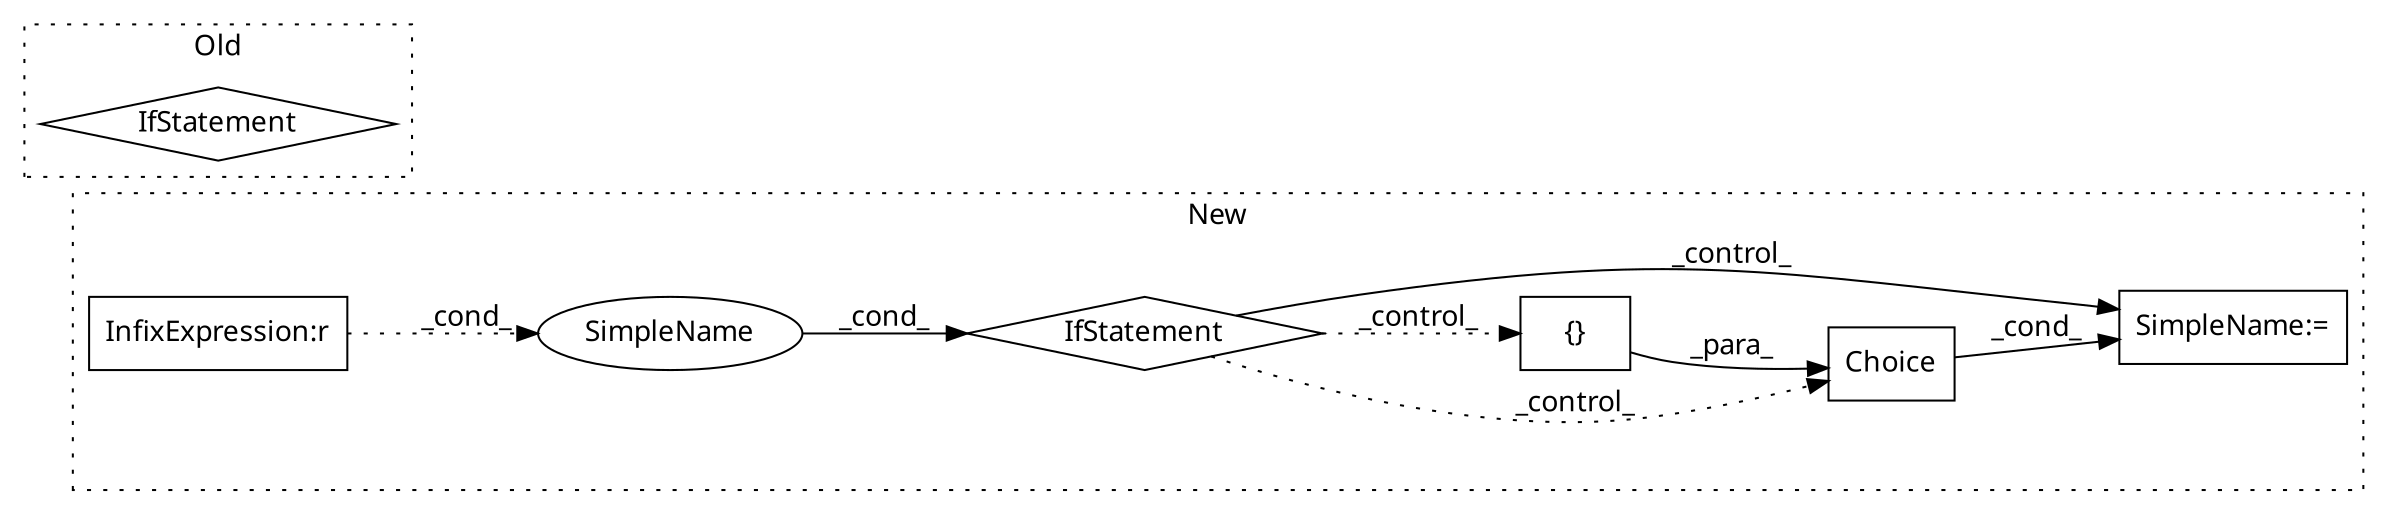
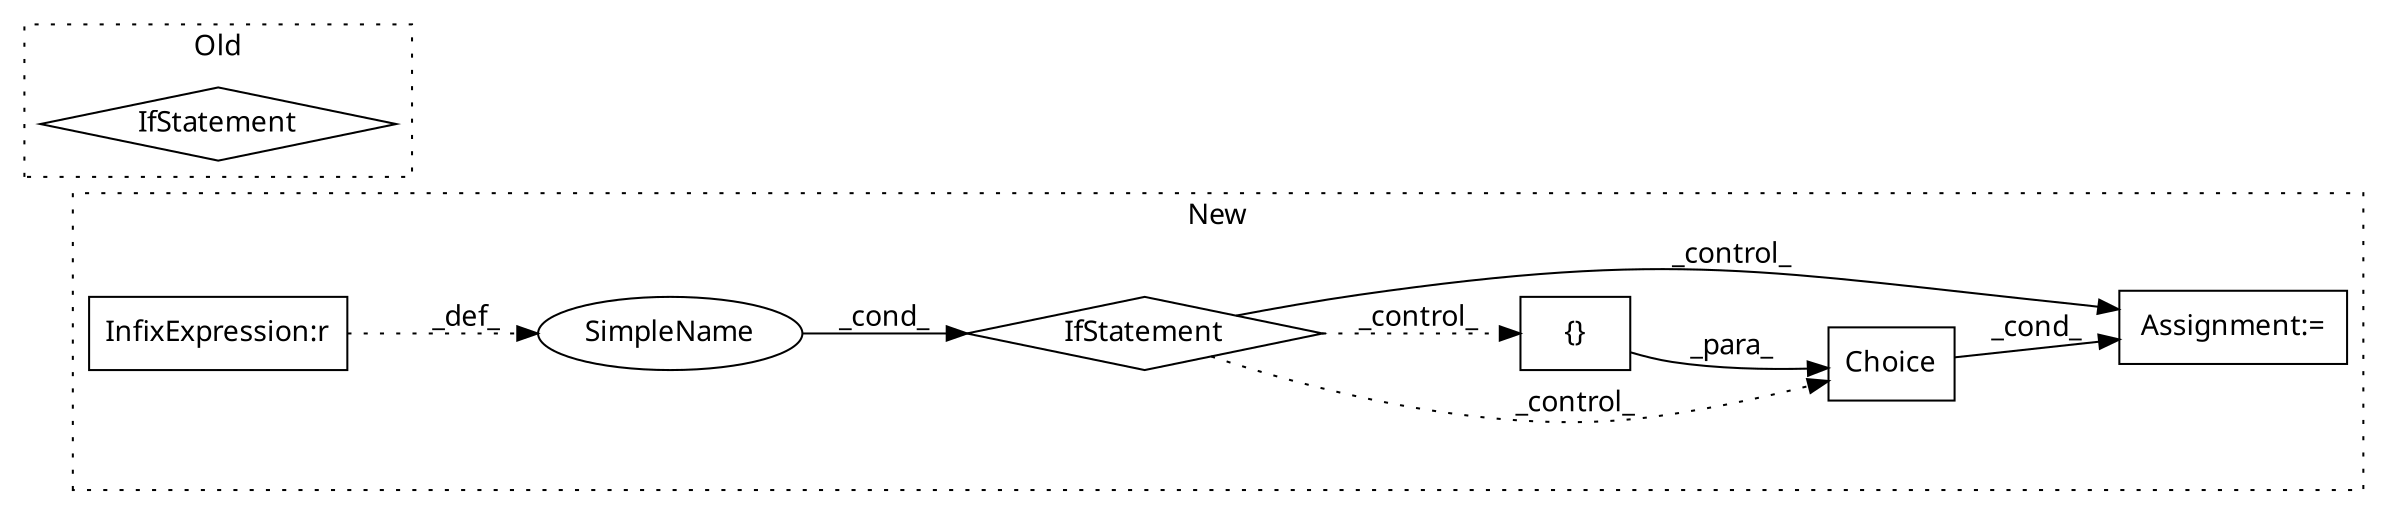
edge "InfixExpression:r" -> "SimpleName": label "_cond_" -> "_def_"
node "SimpleName:=": label "SimpleName:=" -> "Assignment:="
